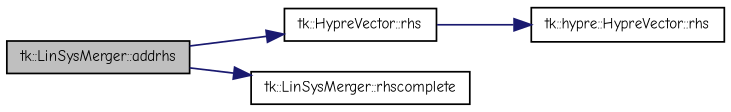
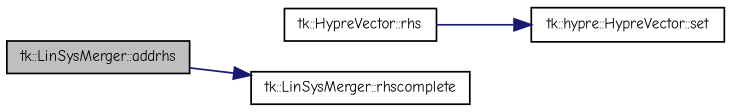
node "tk::hypre::HypreVector::rhs": label "tk::hypre::HypreVector::rhs" -> "tk::hypre::HypreVector::set"
edge "tk::LinSysMerger::addrhs" -> "tk::HypreVector::rhs": removed
